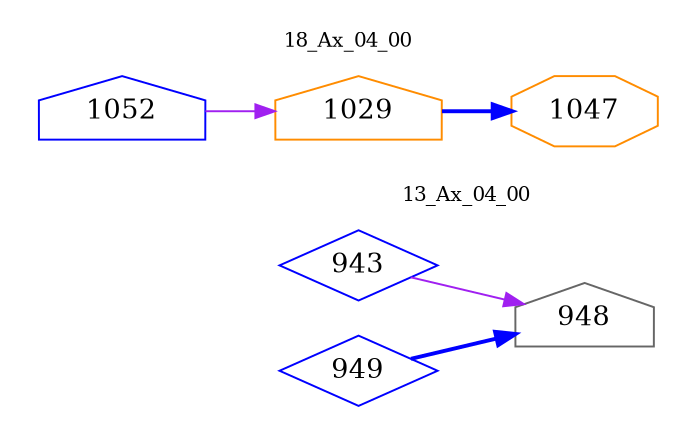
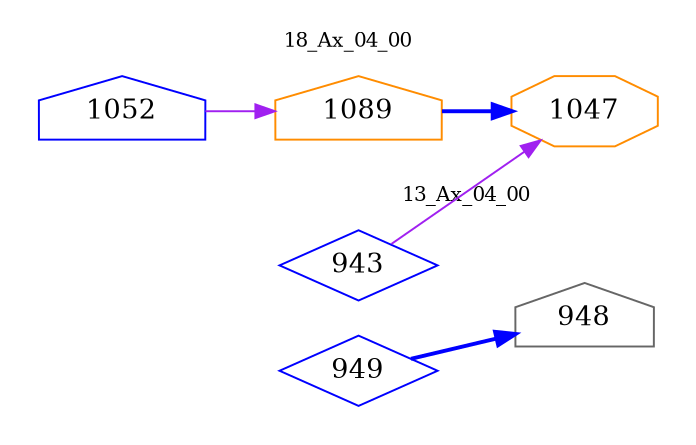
node "1029": label "1029" -> "1089"
edge "943" -> "948": now "943" -> "1047"
